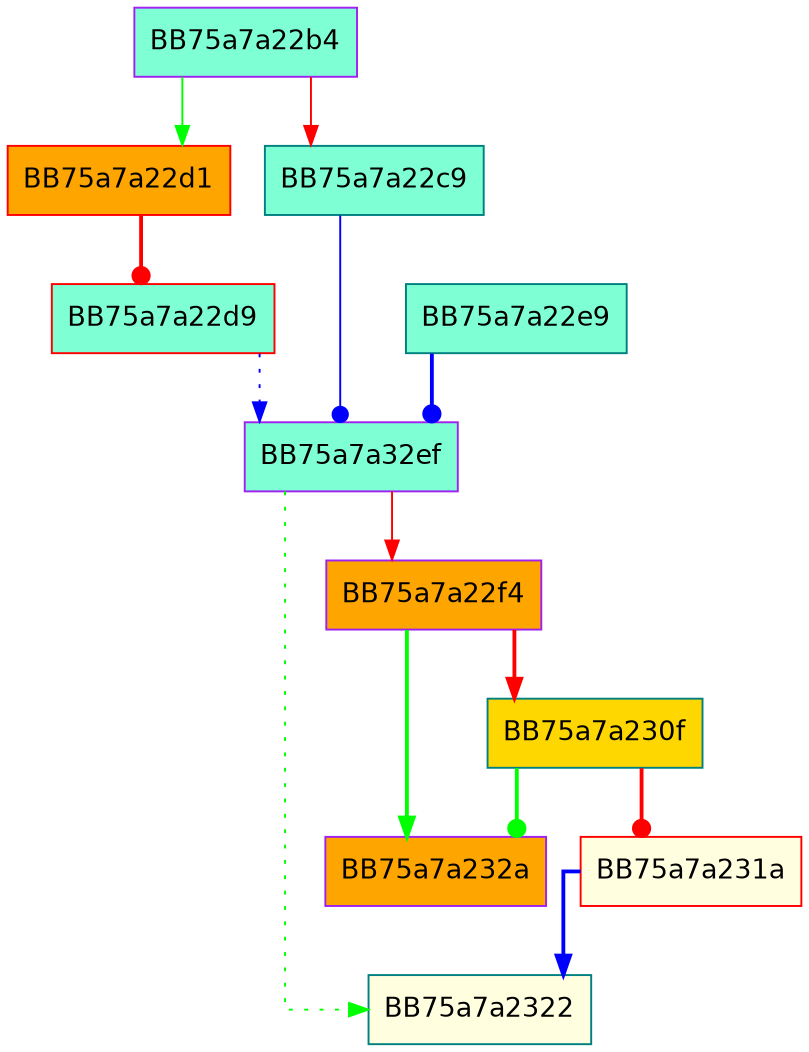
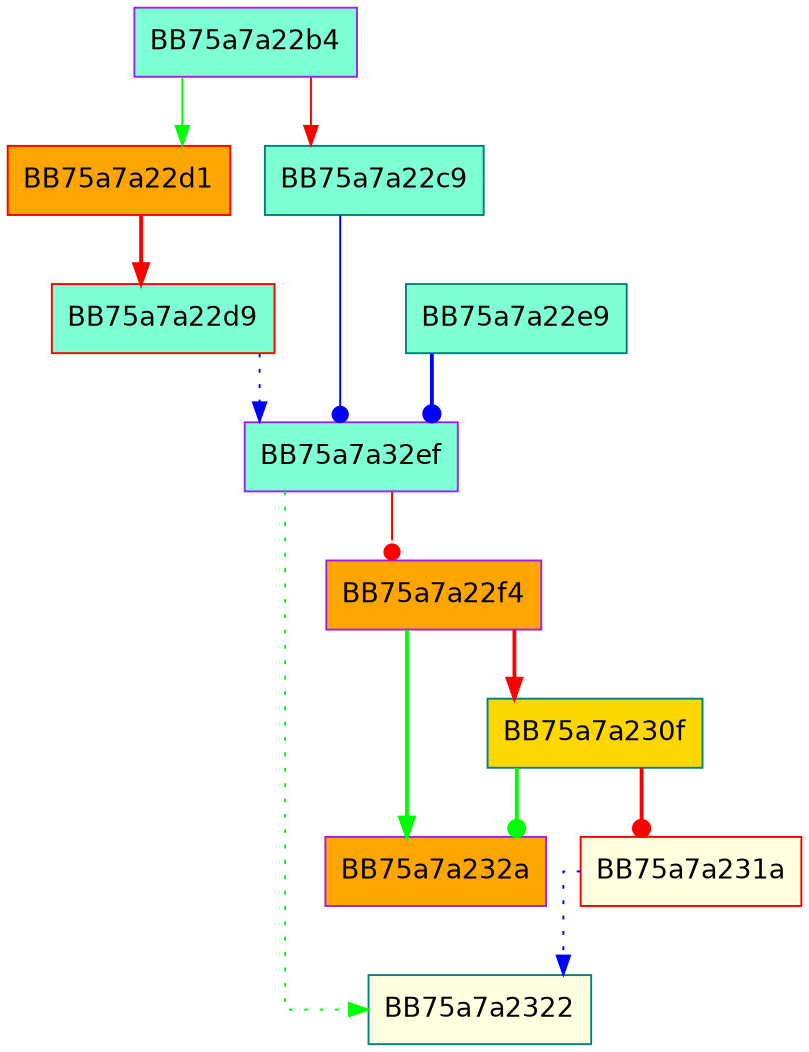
edge "BB75a7a22d1" -> "BB75a7a22d9": arrowhead dot -> normal
edge "BB75a7a32ef" -> "BB75a7a22f4": arrowhead normal -> dot
edge "BB75a7a231a" -> "BB75a7a2322": style bold -> dotted
